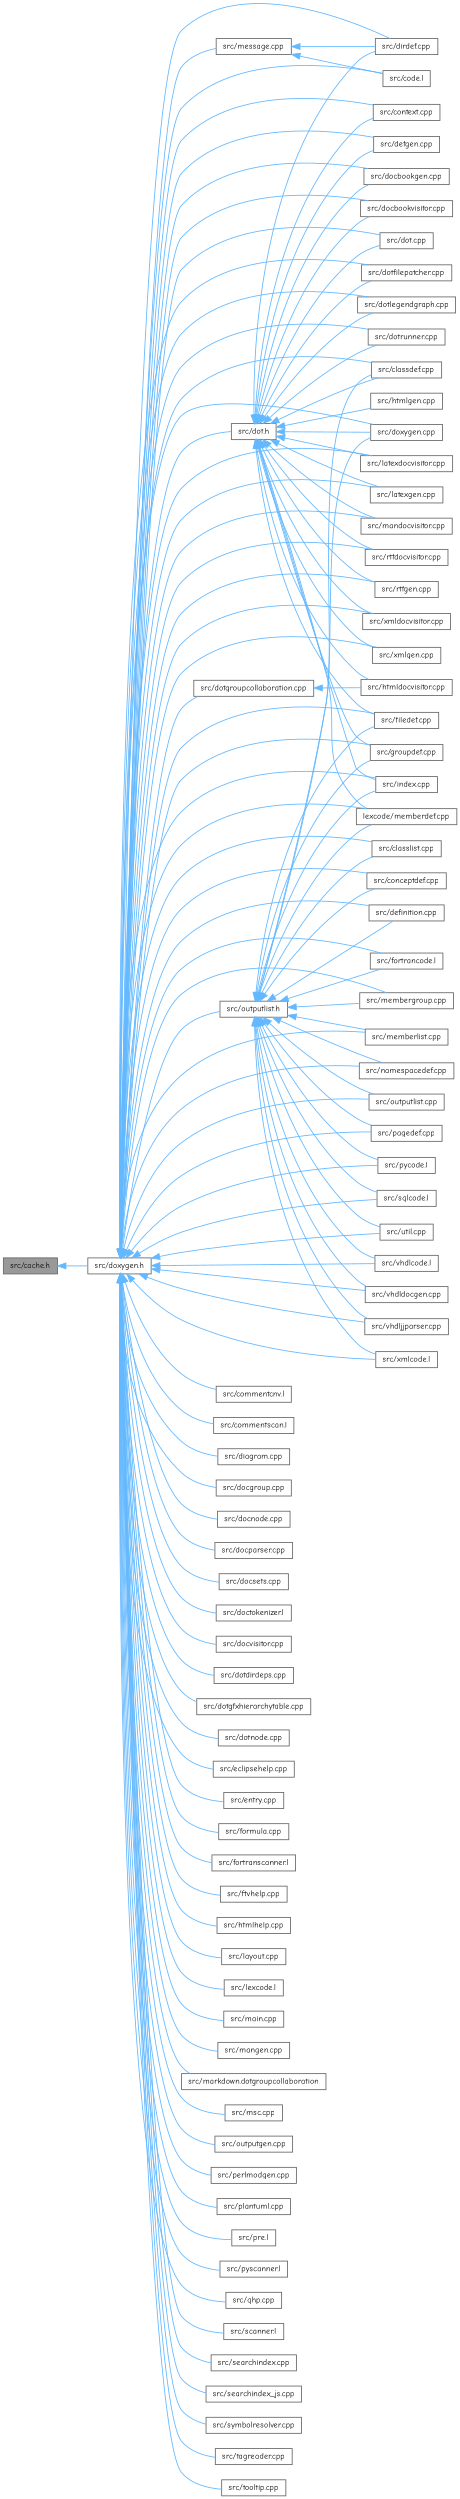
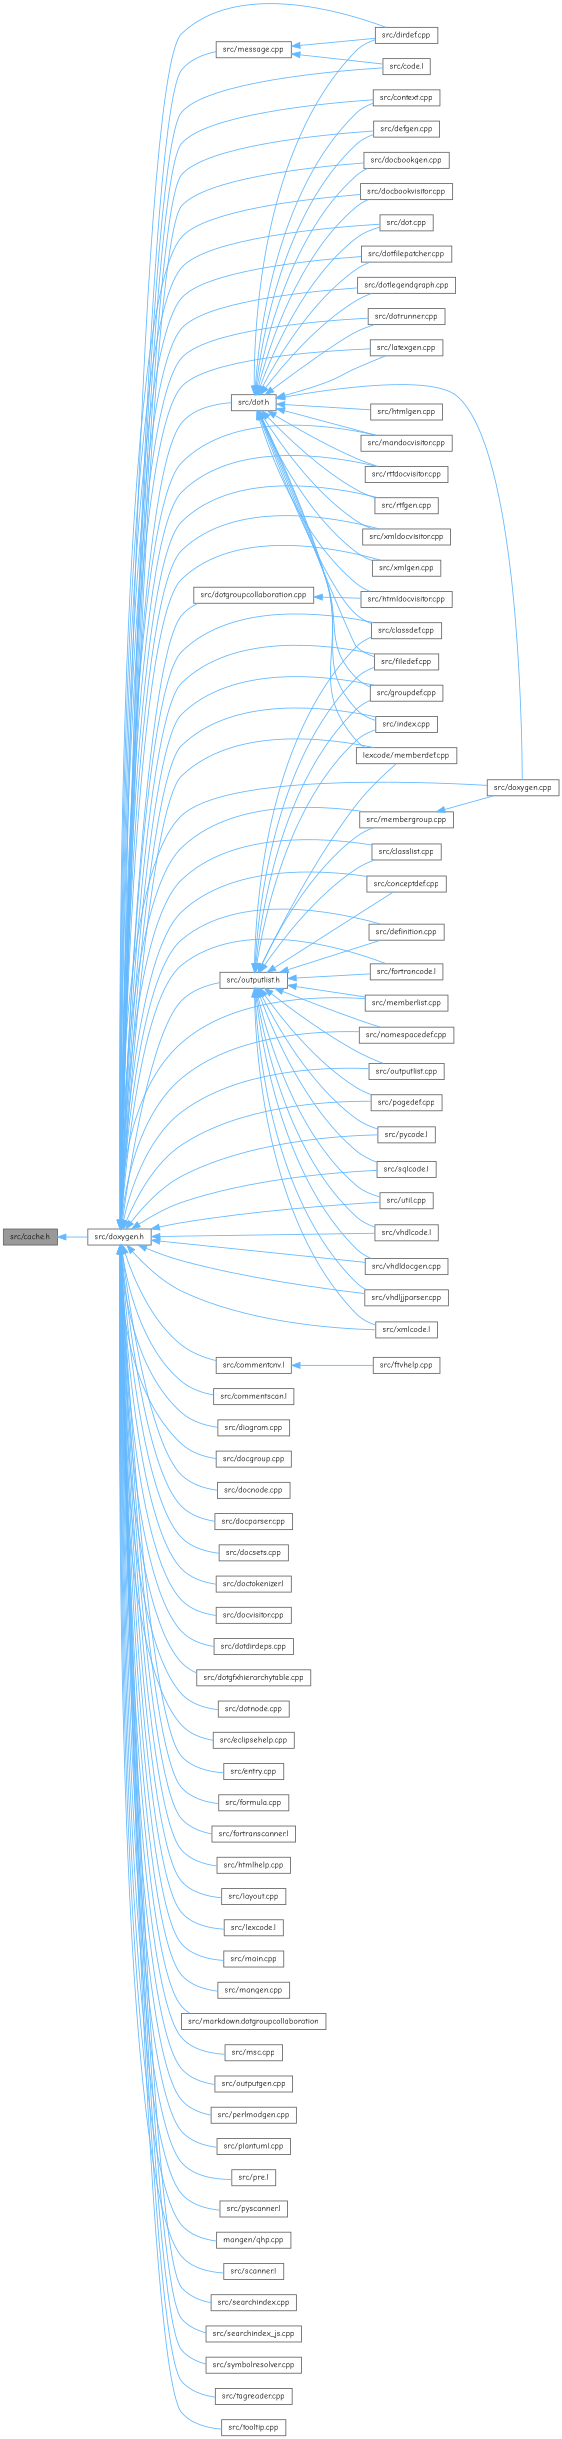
node "src/latexdocvisitor.cpp": removed
edge "src/doxygen.cpp" -> "src/outputlist.h": now "src/doxygen.cpp" -> "src/membergroup.cpp"
edge "src/ftvhelp.cpp" -> "src/doxygen.h": now "src/ftvhelp.cpp" -> "src/commentcnv.l"
node "src/qhp.cpp": label "src/qhp.cpp" -> "mangen/qhp.cpp"
